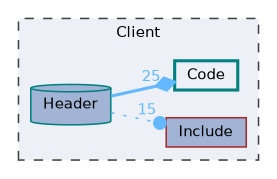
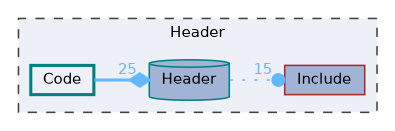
cluster "Client": label "Client" -> "Header"
edge "Header" -> "Code": reversed
